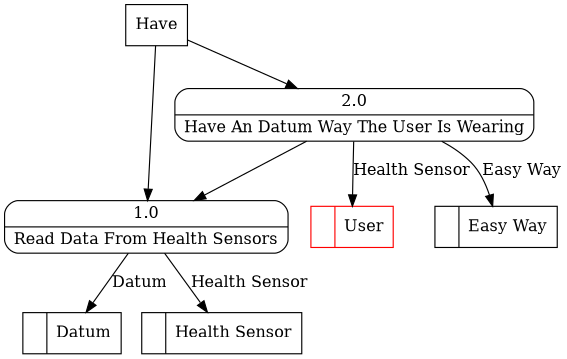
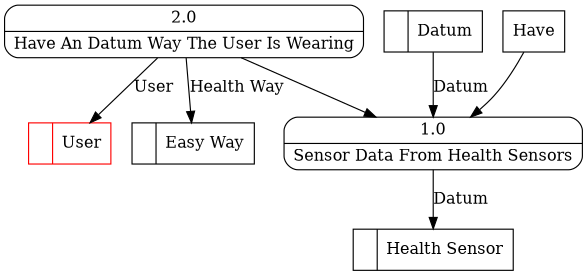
edge "Have" -> "2.0": removed
edge "2.0" -> "User": label "Health Sensor" -> "User"
edge "2.0" -> "Easy Way": label "Easy Way" -> "Health Way"
node "1.0": text "Read Data From Health Sensors" -> "Sensor Data From Health Sensors"
edge "1.0" -> "Datum": reversed
edge "1.0" -> "Health Sensor": label "Health Sensor" -> "Datum"
